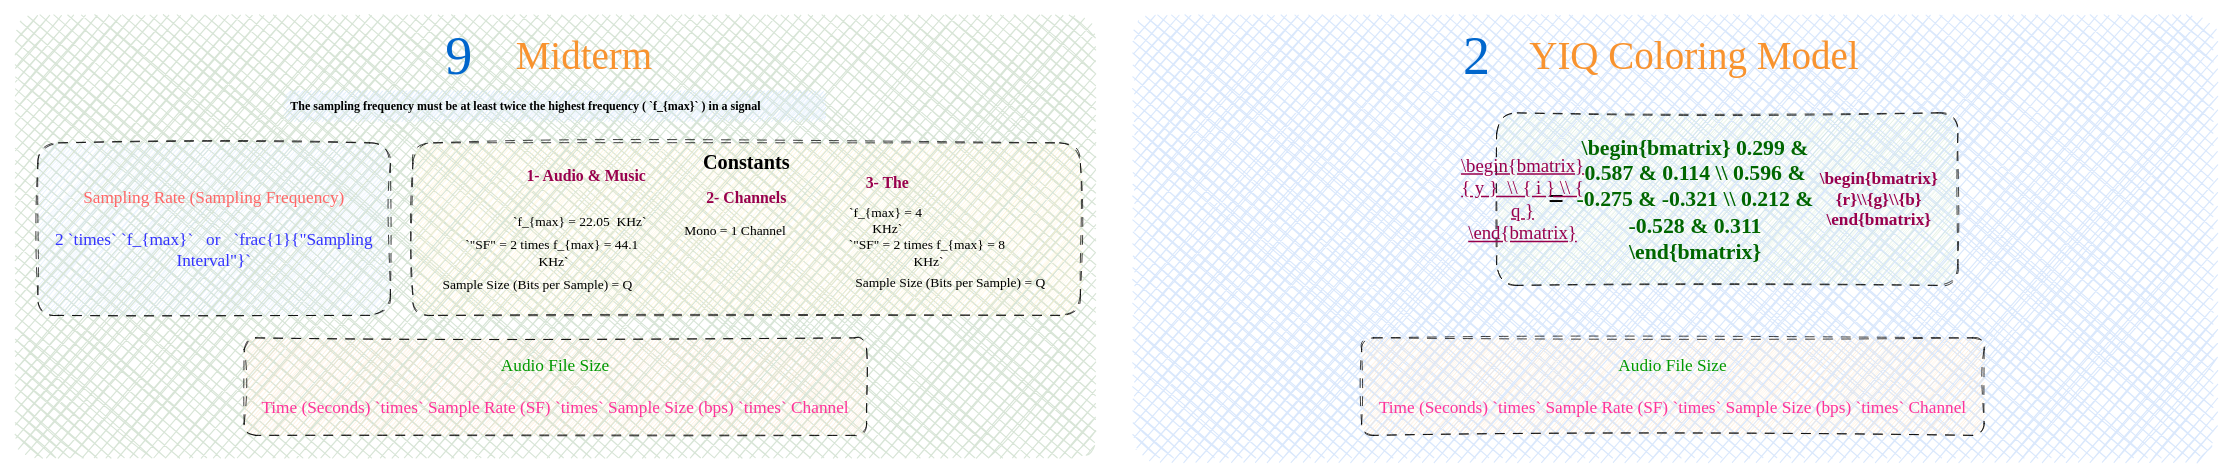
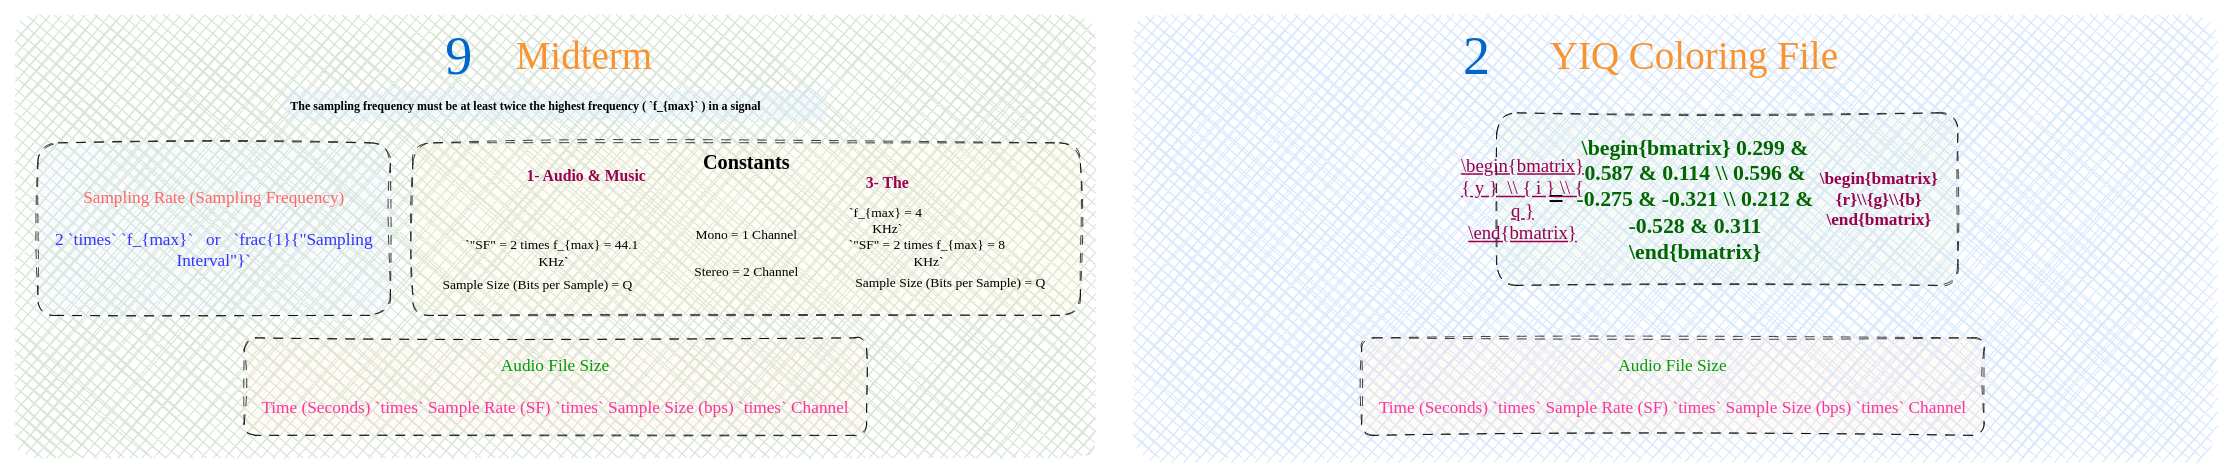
node "YIQ Coloring Model": label "YIQ Coloring Model" -> "YIQ Coloring File"
node "2- Channels": removed
node "`f_{max} = 22.05 KHz`": removed
node "Mono = 1 Channel": moved (735, 230) -> (747, 234)
node "Stereo = 2 Channel": added
